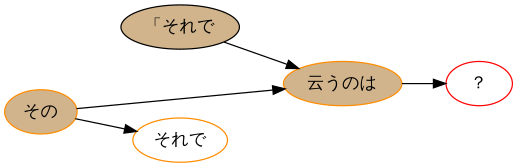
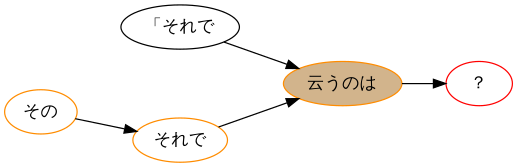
node "「それで": fillcolor tan -> white
edge "その" -> "云うのは": now "それで" -> "云うのは"
node "その": fillcolor tan -> white
